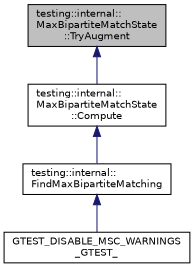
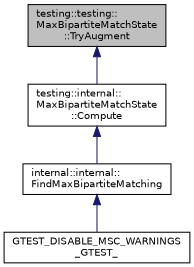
node "testing::internal:: MaxBipartiteMatchState ::TryAugment": label "testing::internal:: MaxBipartiteMatchState ::TryAugment" -> "testing::testing:: MaxBipartiteMatchState ::TryAugment"
node "testing::internal:: FindMaxBipartiteMatching": label "testing::internal:: FindMaxBipartiteMatching" -> "internal::internal:: FindMaxBipartiteMatching"
